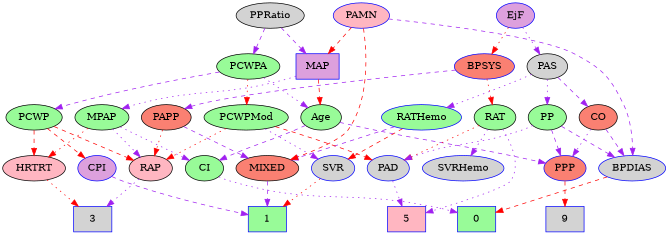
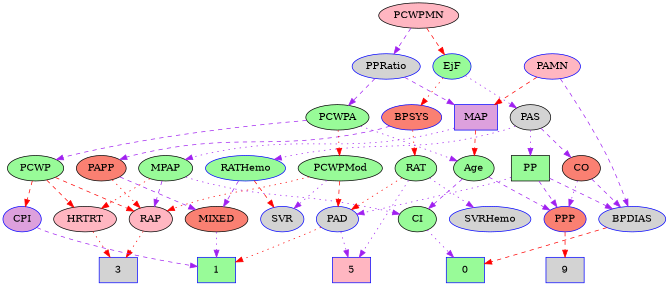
node "PPRatio": color black -> blue
node "PCWPMN": added
node "EjF": fillcolor plum -> palegreen
edge "PAMN" -> "MIXED": removed
node "PP": shape ellipse -> box
edge "MPAP" -> "RAP": style dotted -> dashed
edge "RAP" -> "3": color purple -> red
edge "SVR" -> "1": now "PAD" -> "1"
edge "MIXED" -> "1": style dashed -> dotted
